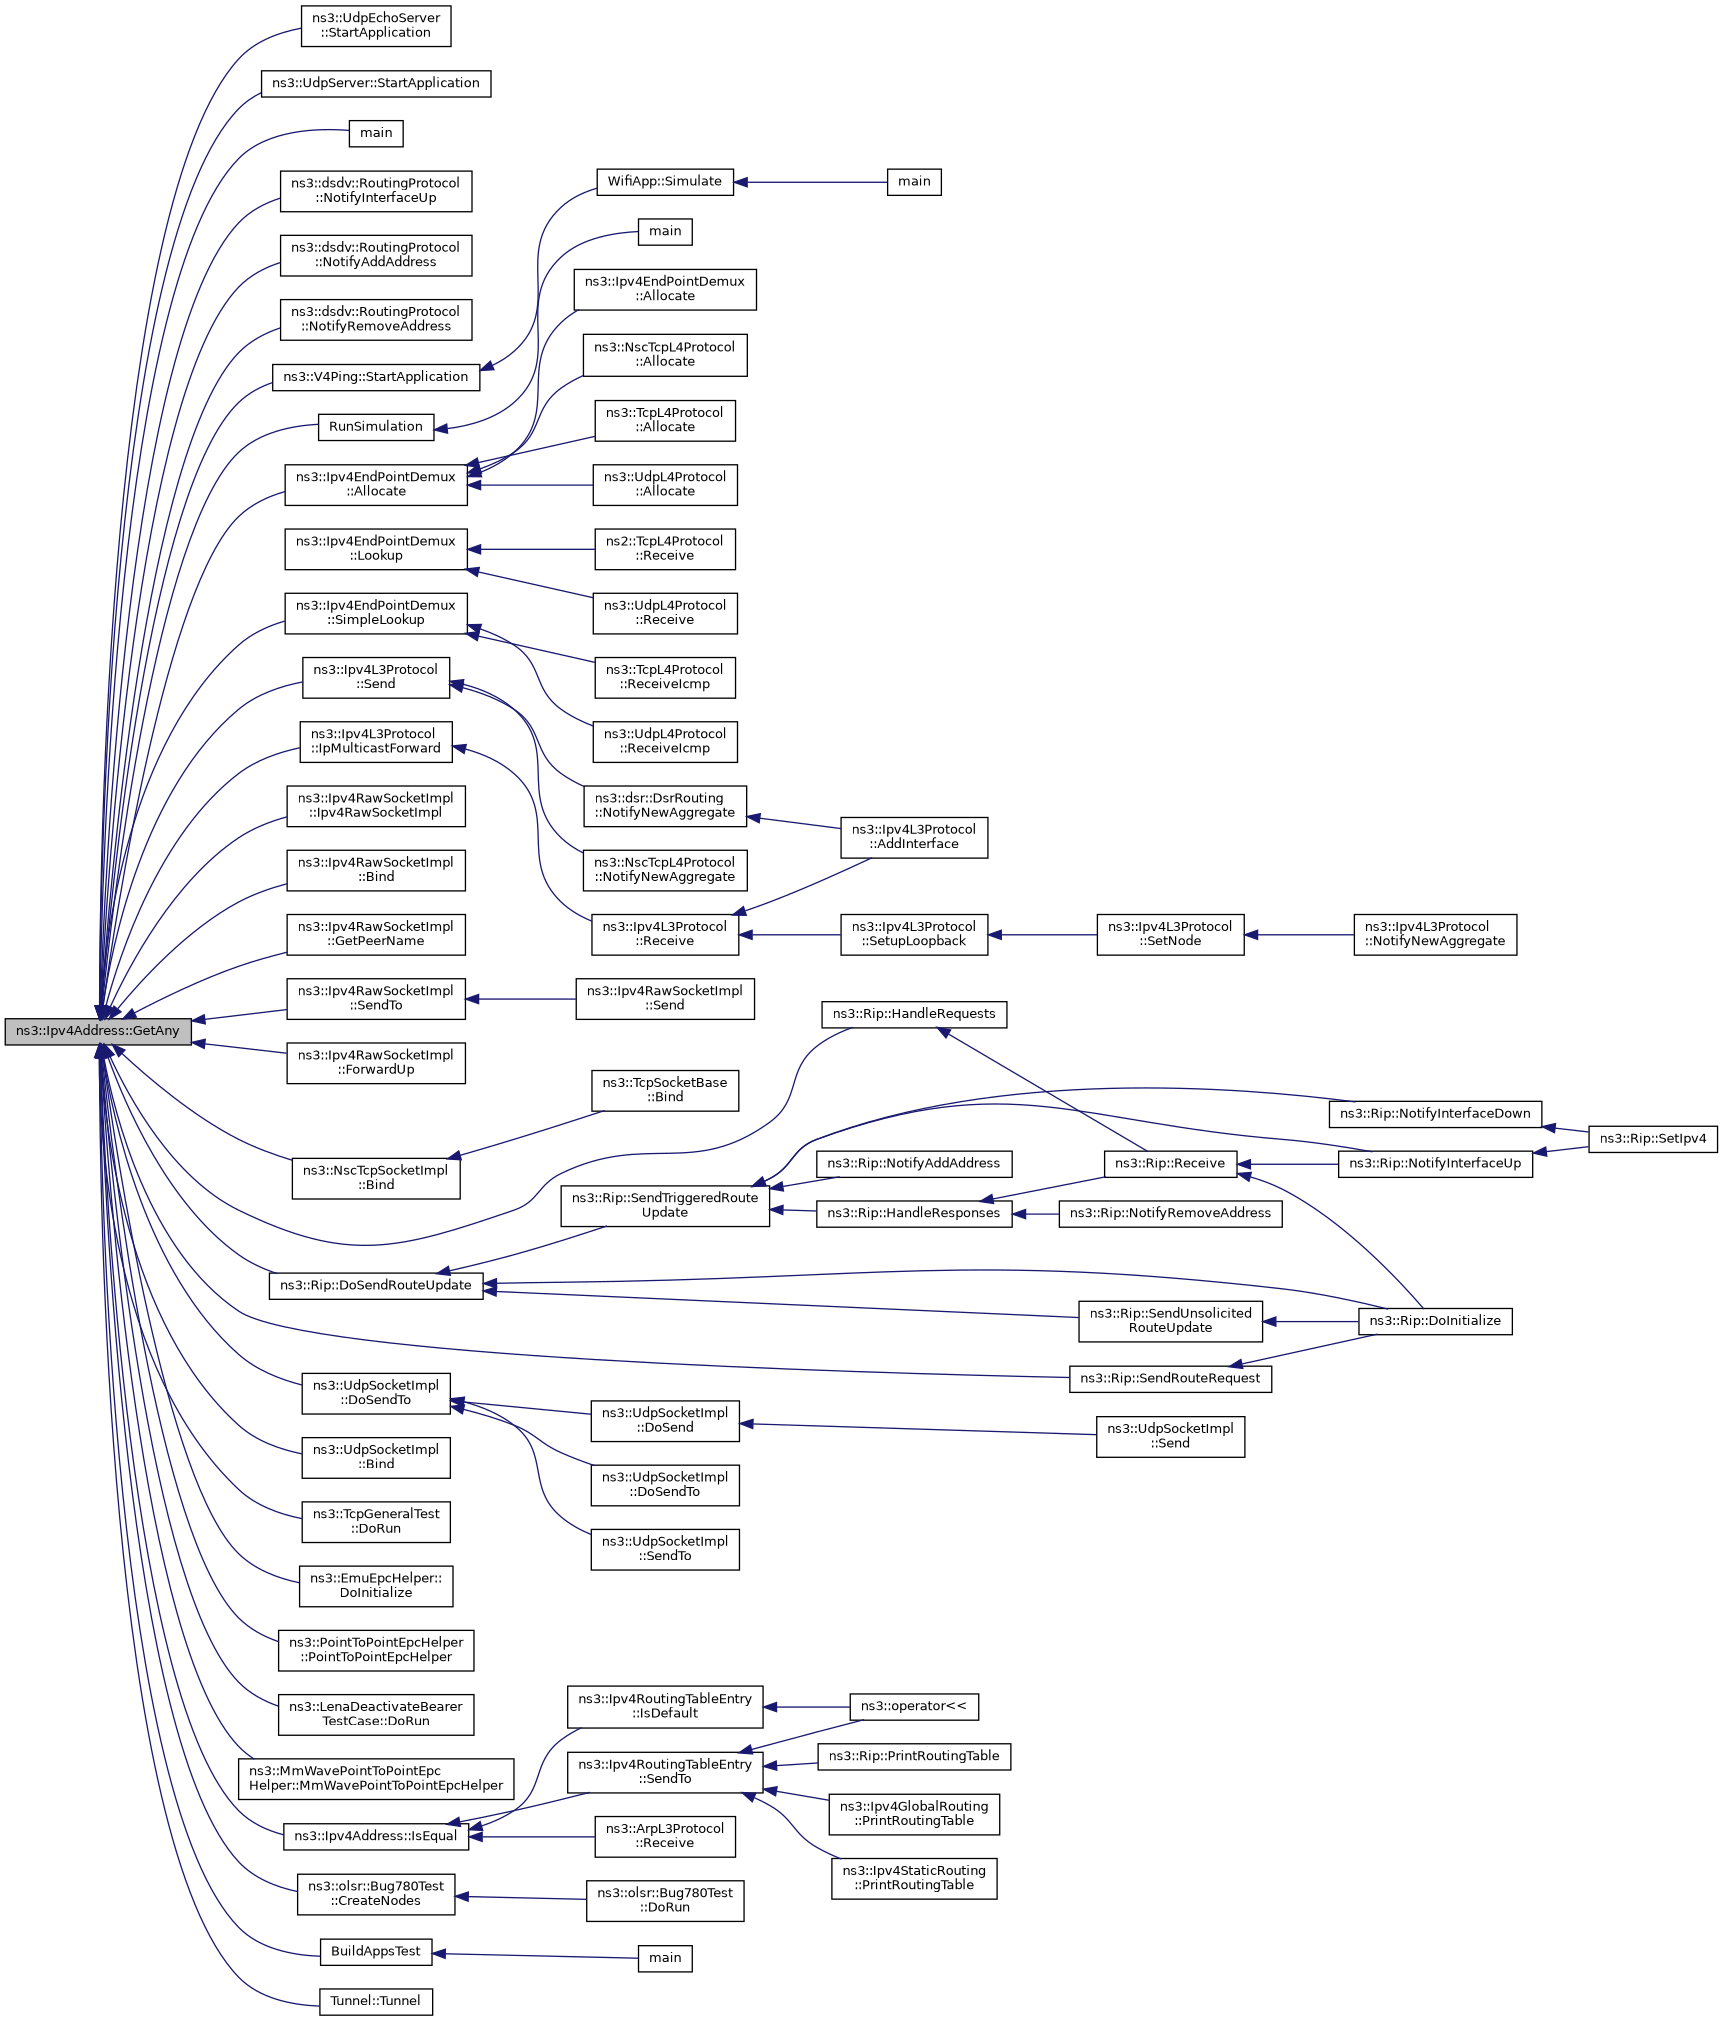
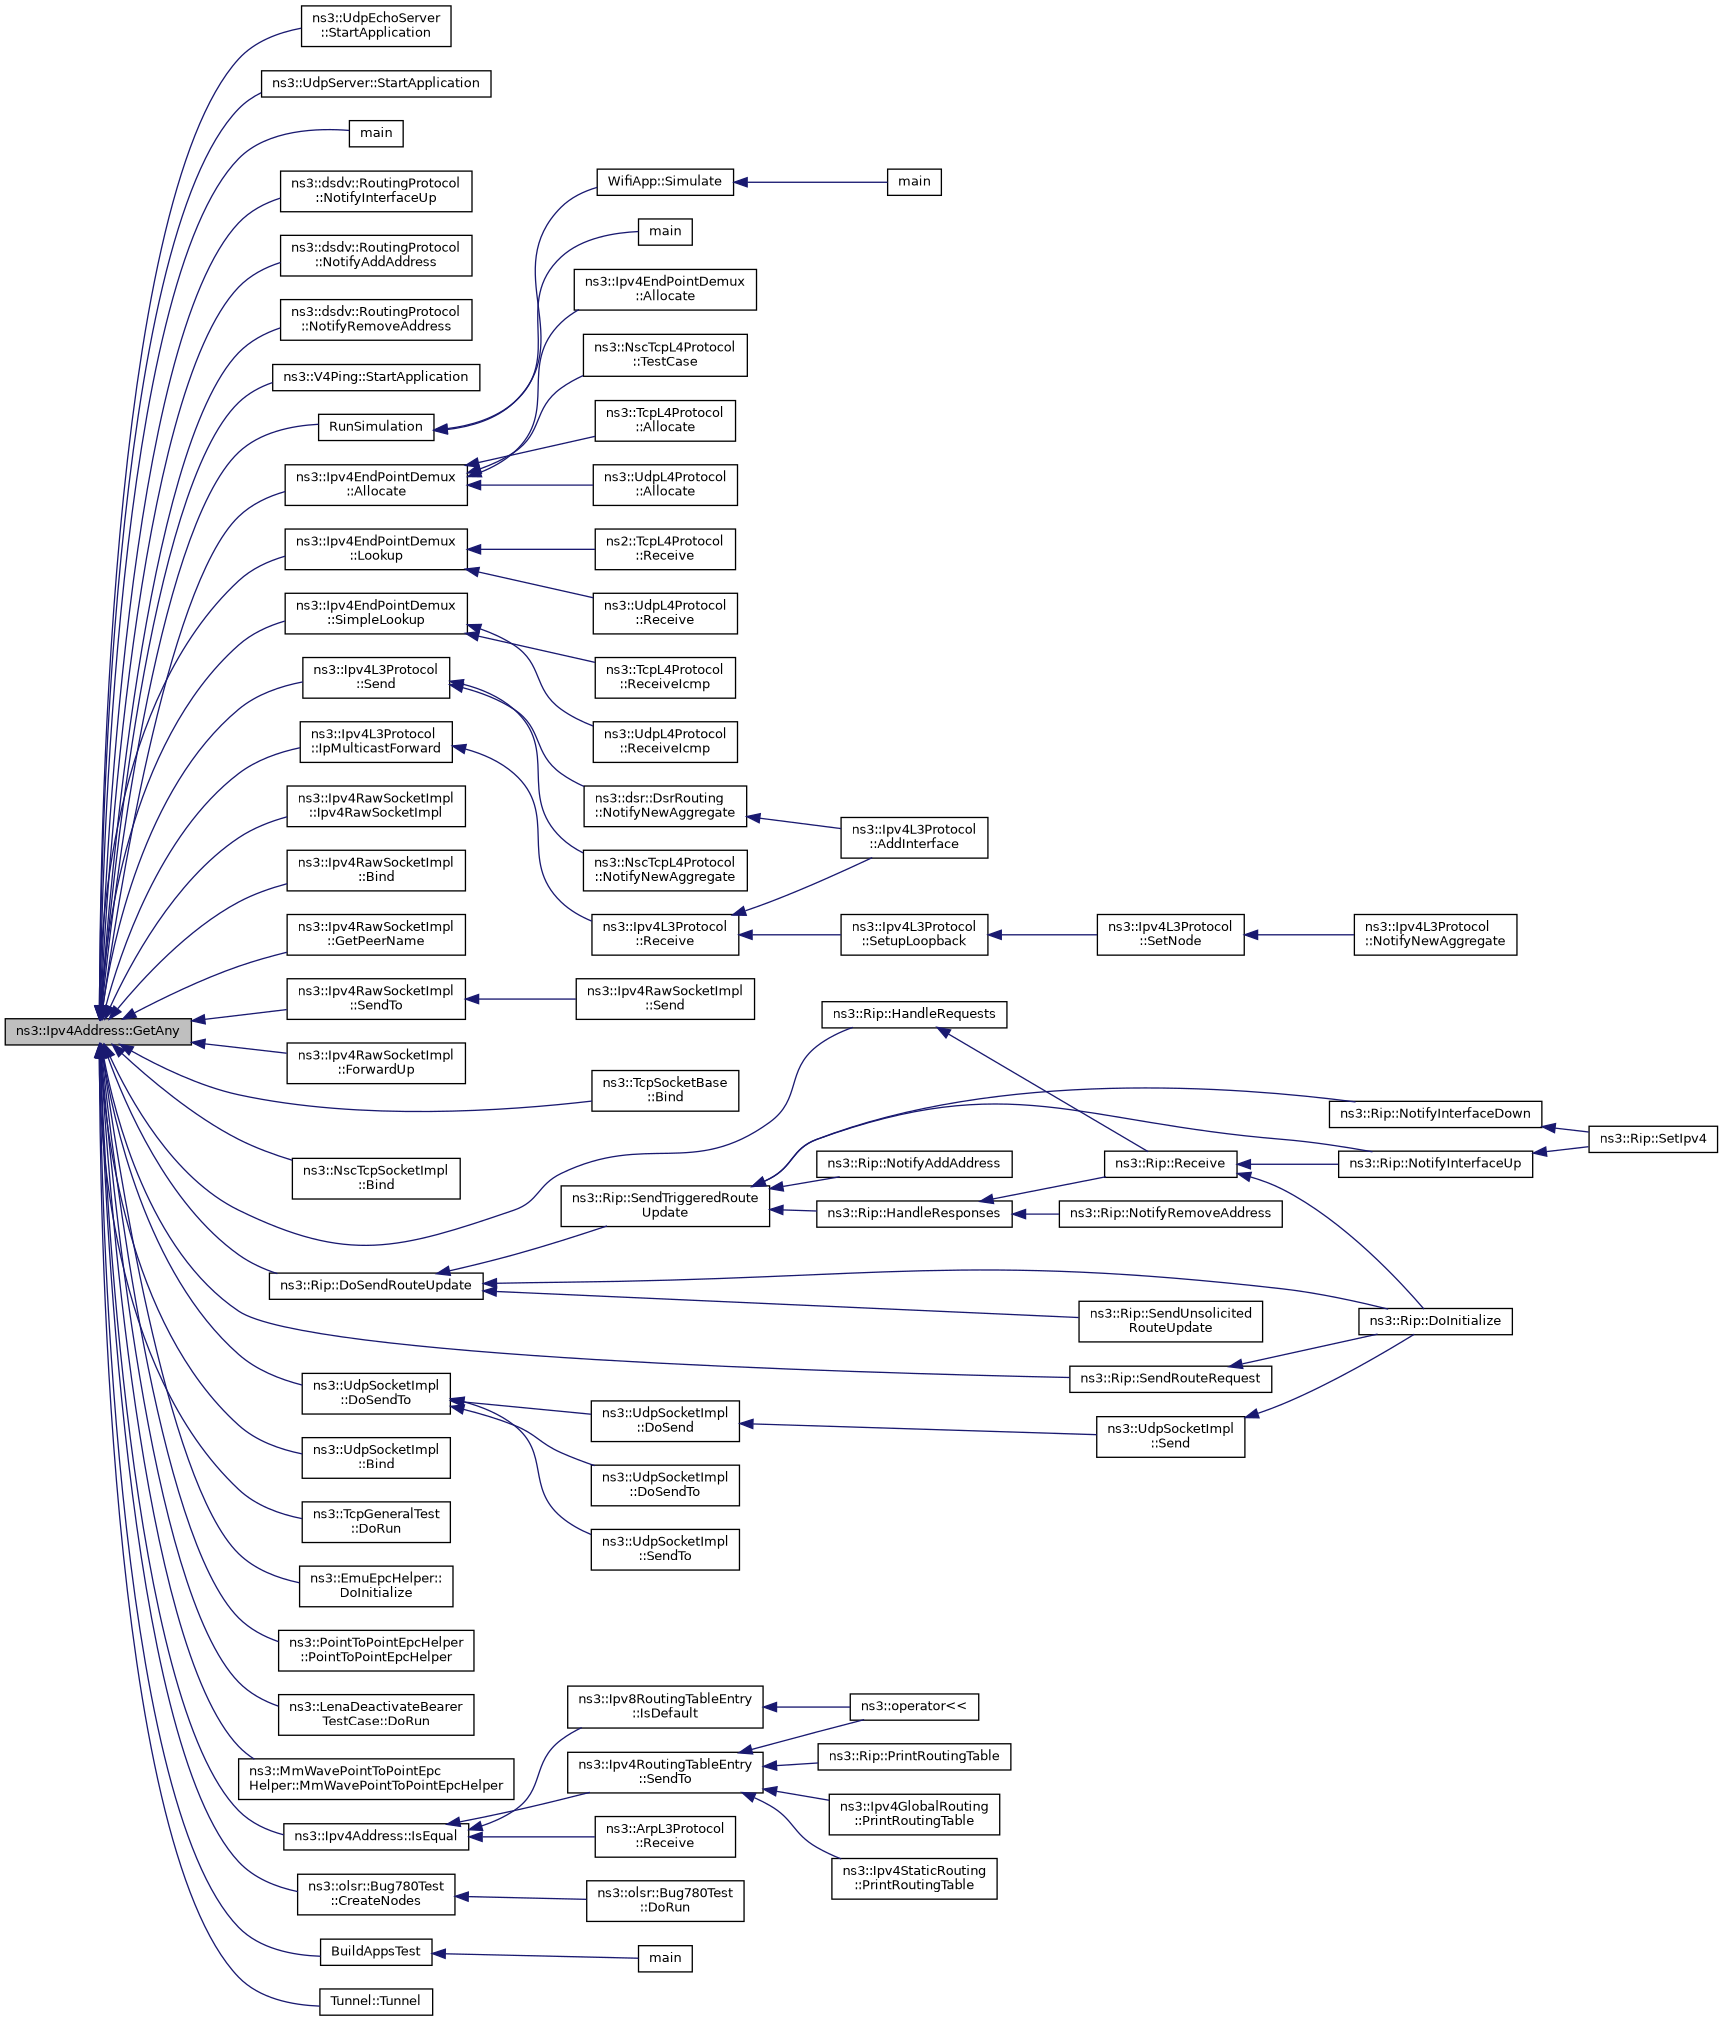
edge "WifiApp::Simulate" -> "ns3::V4Ping::StartApplication": now "WifiApp::Simulate" -> "RunSimulation"
node "ns3::NscTcpL4Protocol ::Allocate": label "ns3::NscTcpL4Protocol ::Allocate" -> "ns3::NscTcpL4Protocol ::TestCase"
edge "ns3::Ipv4EndPointDemux ::Lookup" -> "ns3::Ipv4Address::GetAny": added
edge "ns3::TcpSocketBase ::Bind" -> "ns3::NscTcpSocketImpl ::Bind": now "ns3::TcpSocketBase ::Bind" -> "ns3::Ipv4Address::GetAny"
edge "ns3::Rip::DoInitialize" -> "ns3::Rip::SendUnsolicited RouteUpdate": now "ns3::Rip::DoInitialize" -> "ns3::UdpSocketImpl ::Send"
node "ns3::Ipv4RoutingTableEntry ::IsDefault": label "ns3::Ipv4RoutingTableEntry ::IsDefault" -> "ns3::Ipv8RoutingTableEntry ::IsDefault"
